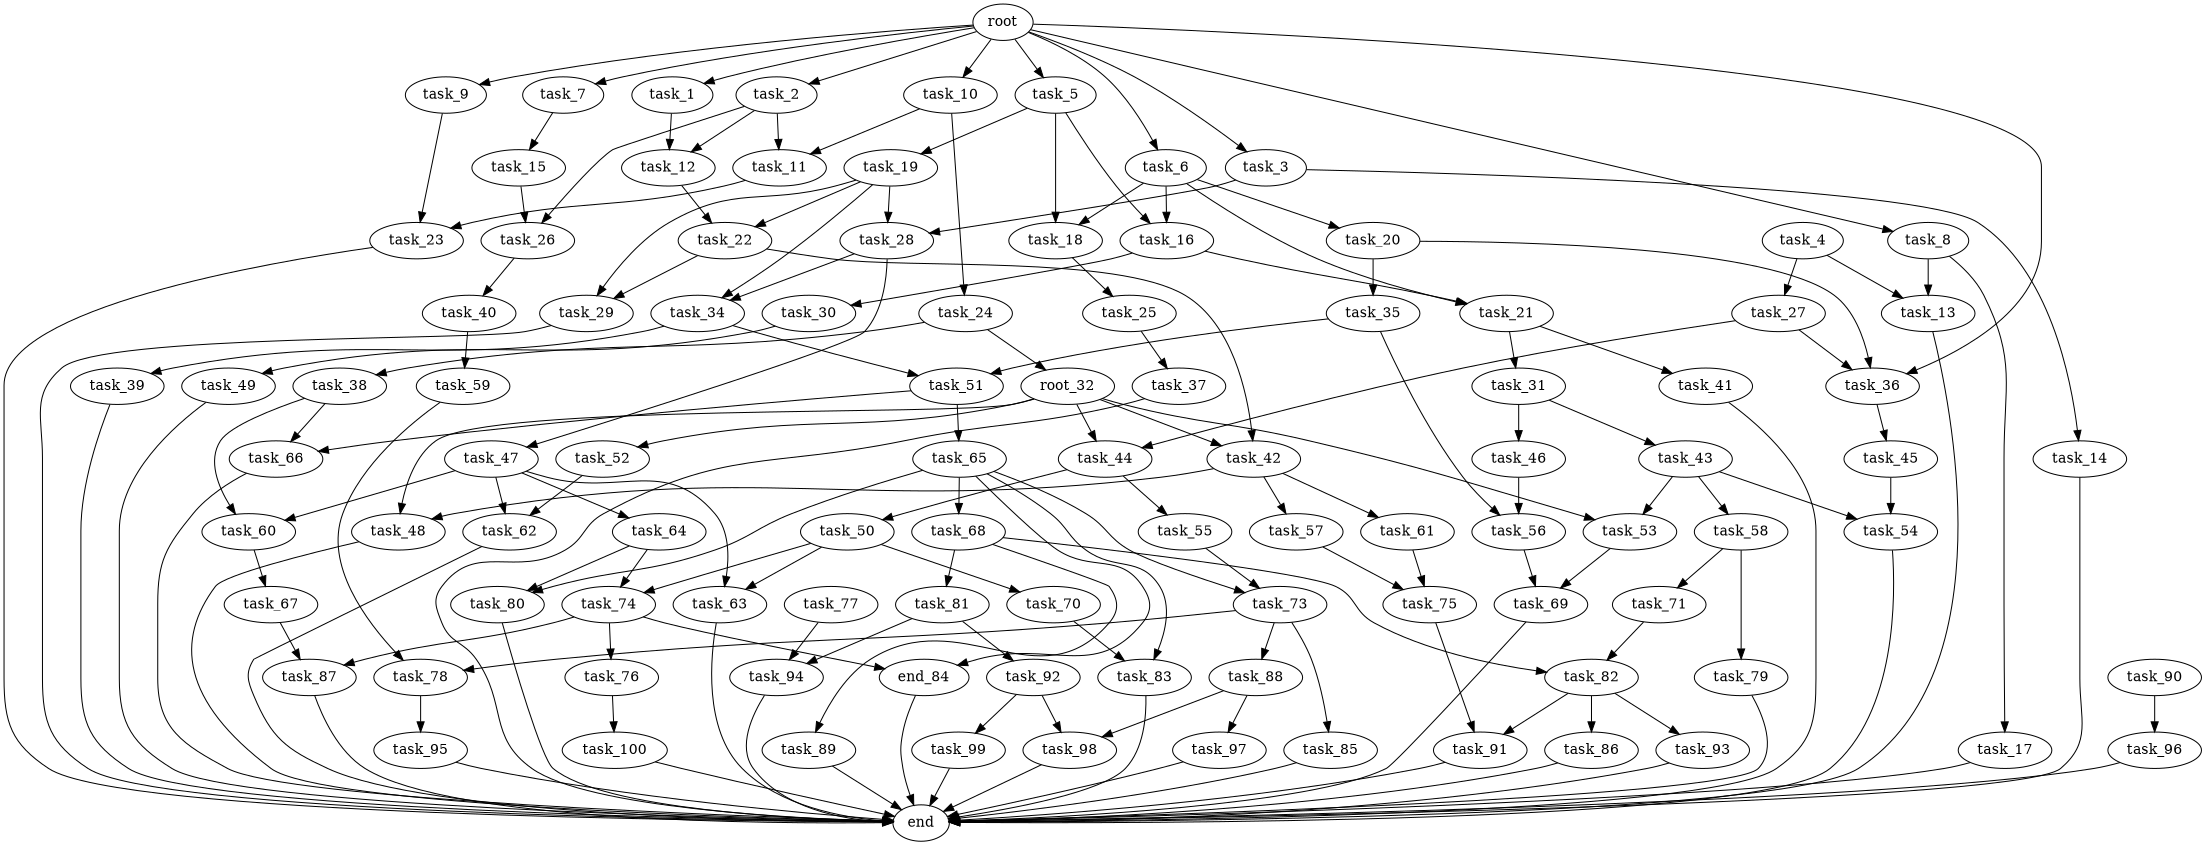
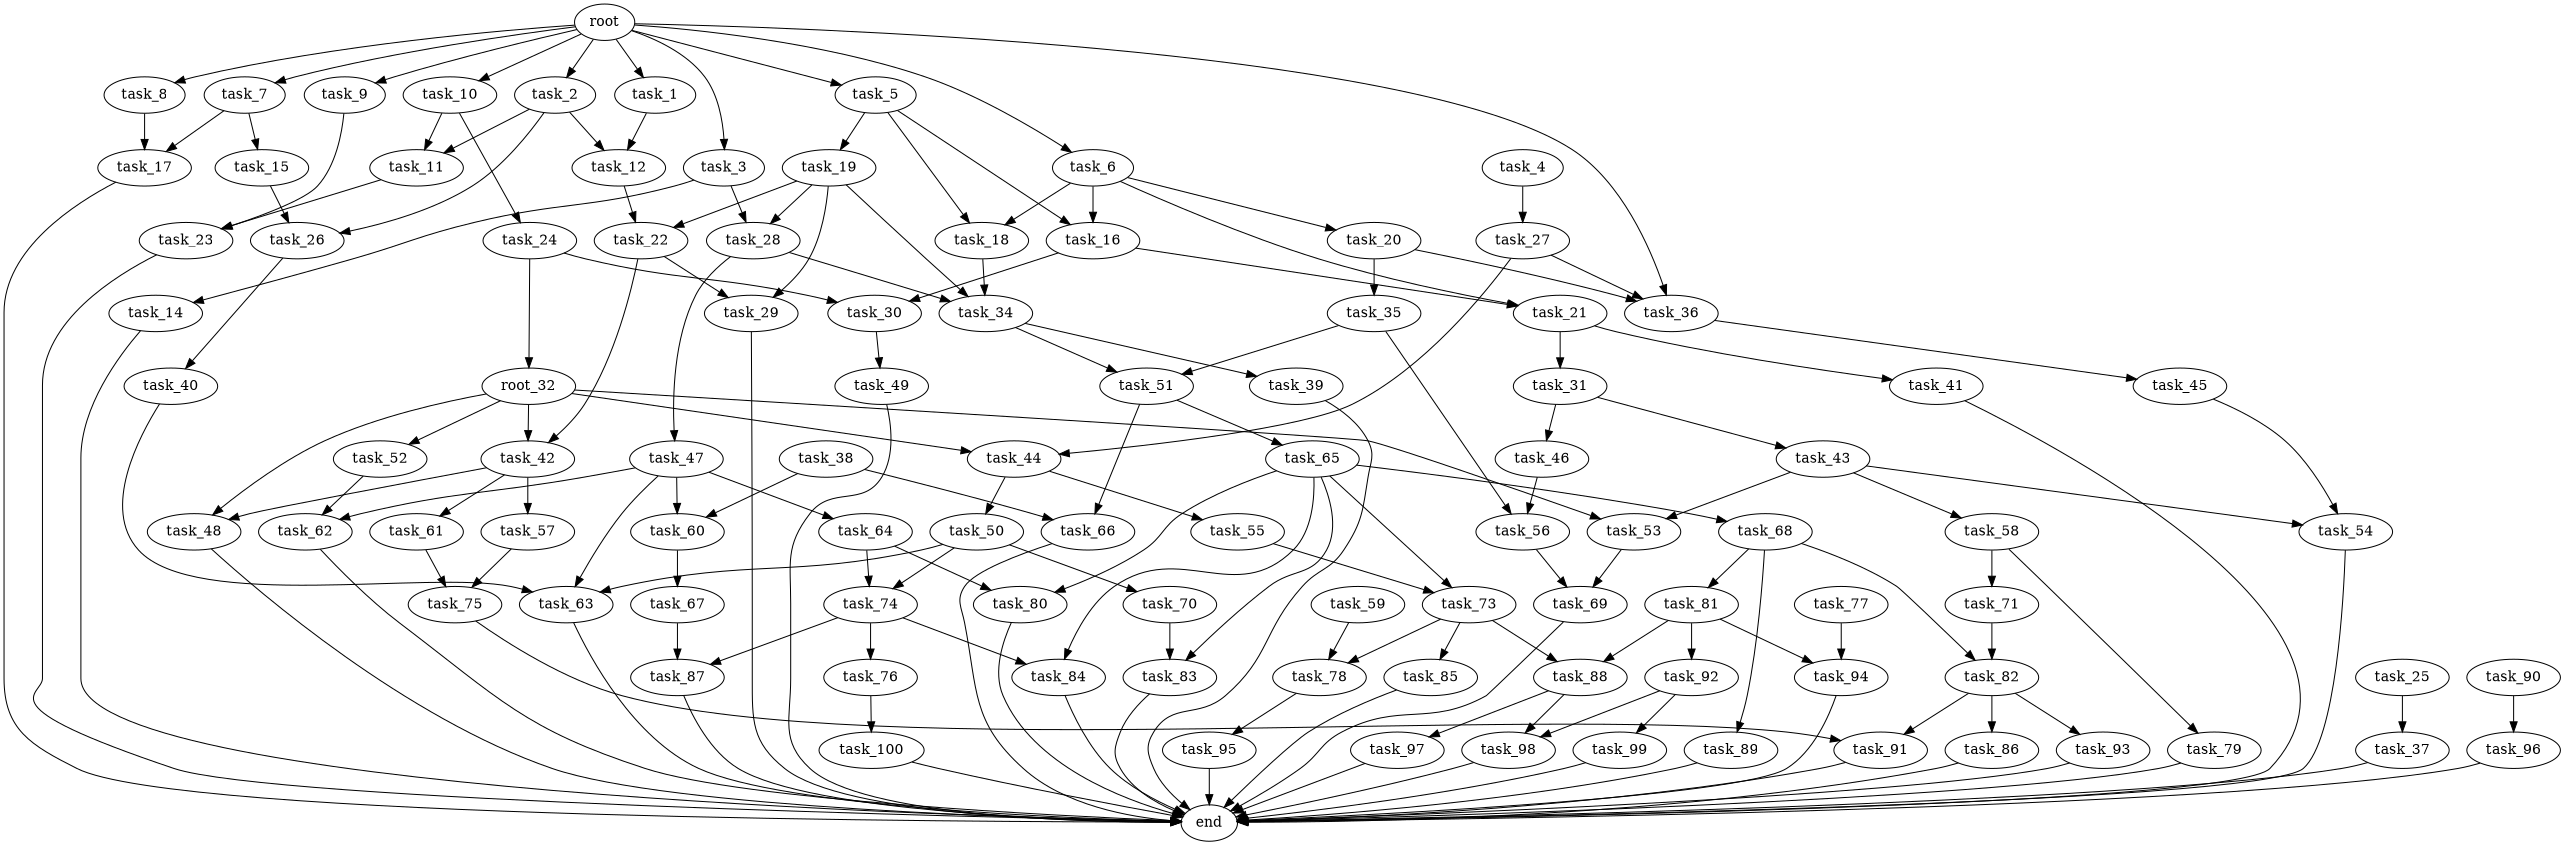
edge "task_7" -> "task_17": added
edge "task_18" -> "task_25": now "task_18" -> "task_34"
node "task_13": removed
edge "task_40" -> "task_59": now "task_40" -> "task_63"
edge "task_24" -> "task_38": now "task_24" -> "task_30"
edge "task_81" -> "task_88": added
node "end_84": label "end_84" -> "task_84"
